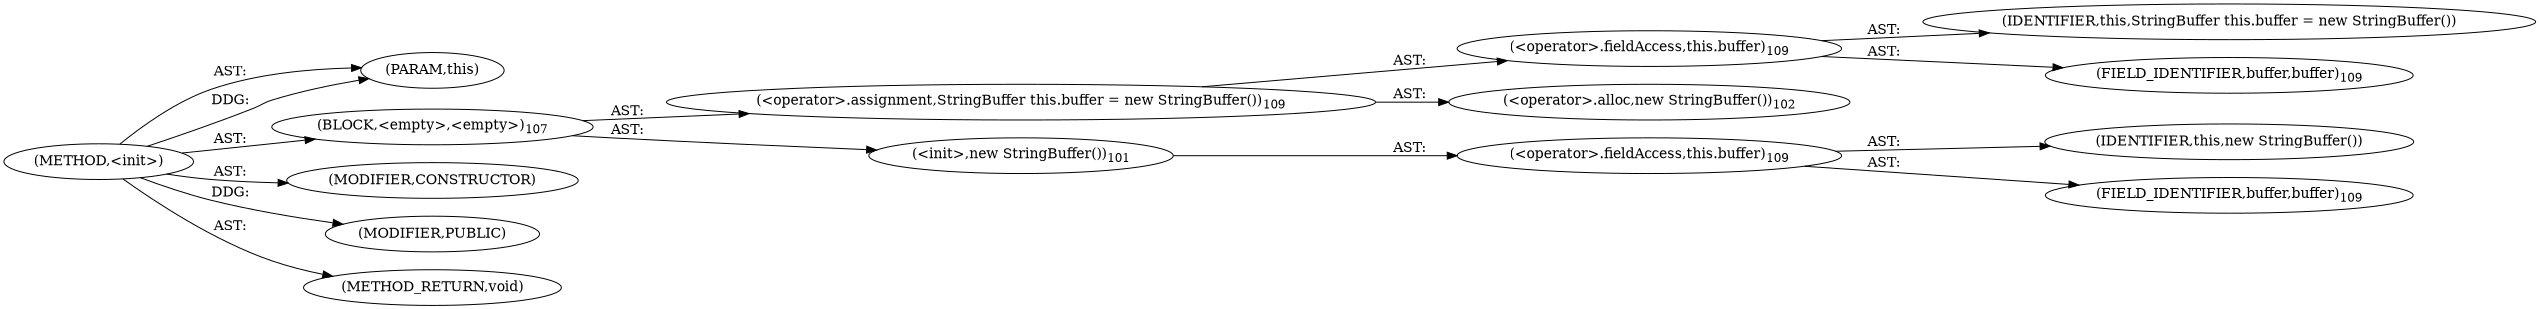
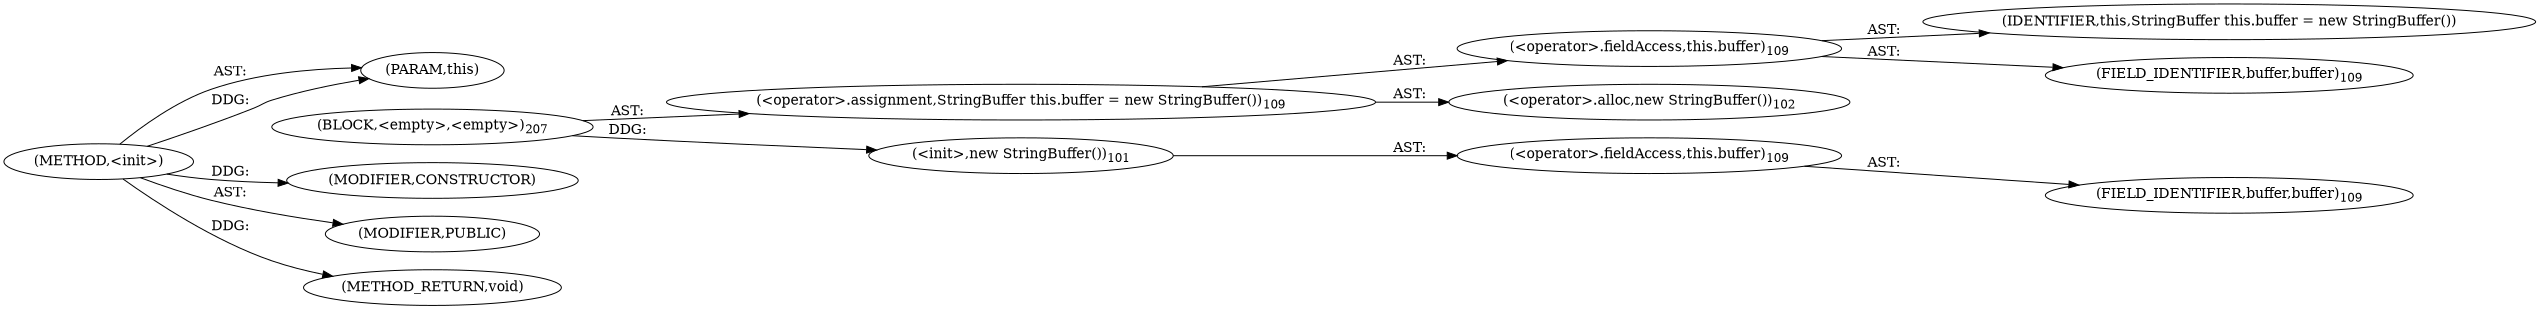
node "(BLOCK,<empty>,<empty>)": text "107" -> "207"
edge "(BLOCK,<empty>,<empty>)" -> "(<init>,new StringBuffer())": label "AST: " -> "DDG: "
node "(IDENTIFIER,this,new StringBuffer())": removed
edge "(METHOD,<init>)" -> "(BLOCK,<empty>,<empty>)": removed, label "AST:"
edge "(METHOD,<init>)" -> "(MODIFIER,CONSTRUCTOR)": label "AST: " -> "DDG: "
edge "(METHOD,<init>)" -> "(MODIFIER,PUBLIC)": label "DDG: " -> "AST: "
edge "(METHOD,<init>)" -> "(METHOD_RETURN,void)": label "AST: " -> "DDG: "
